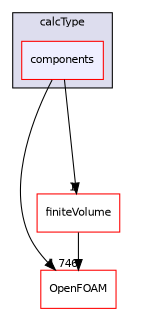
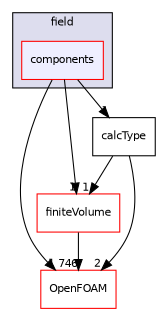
cluster "calcType": label "calcType" -> "field"
node "calcType": added
